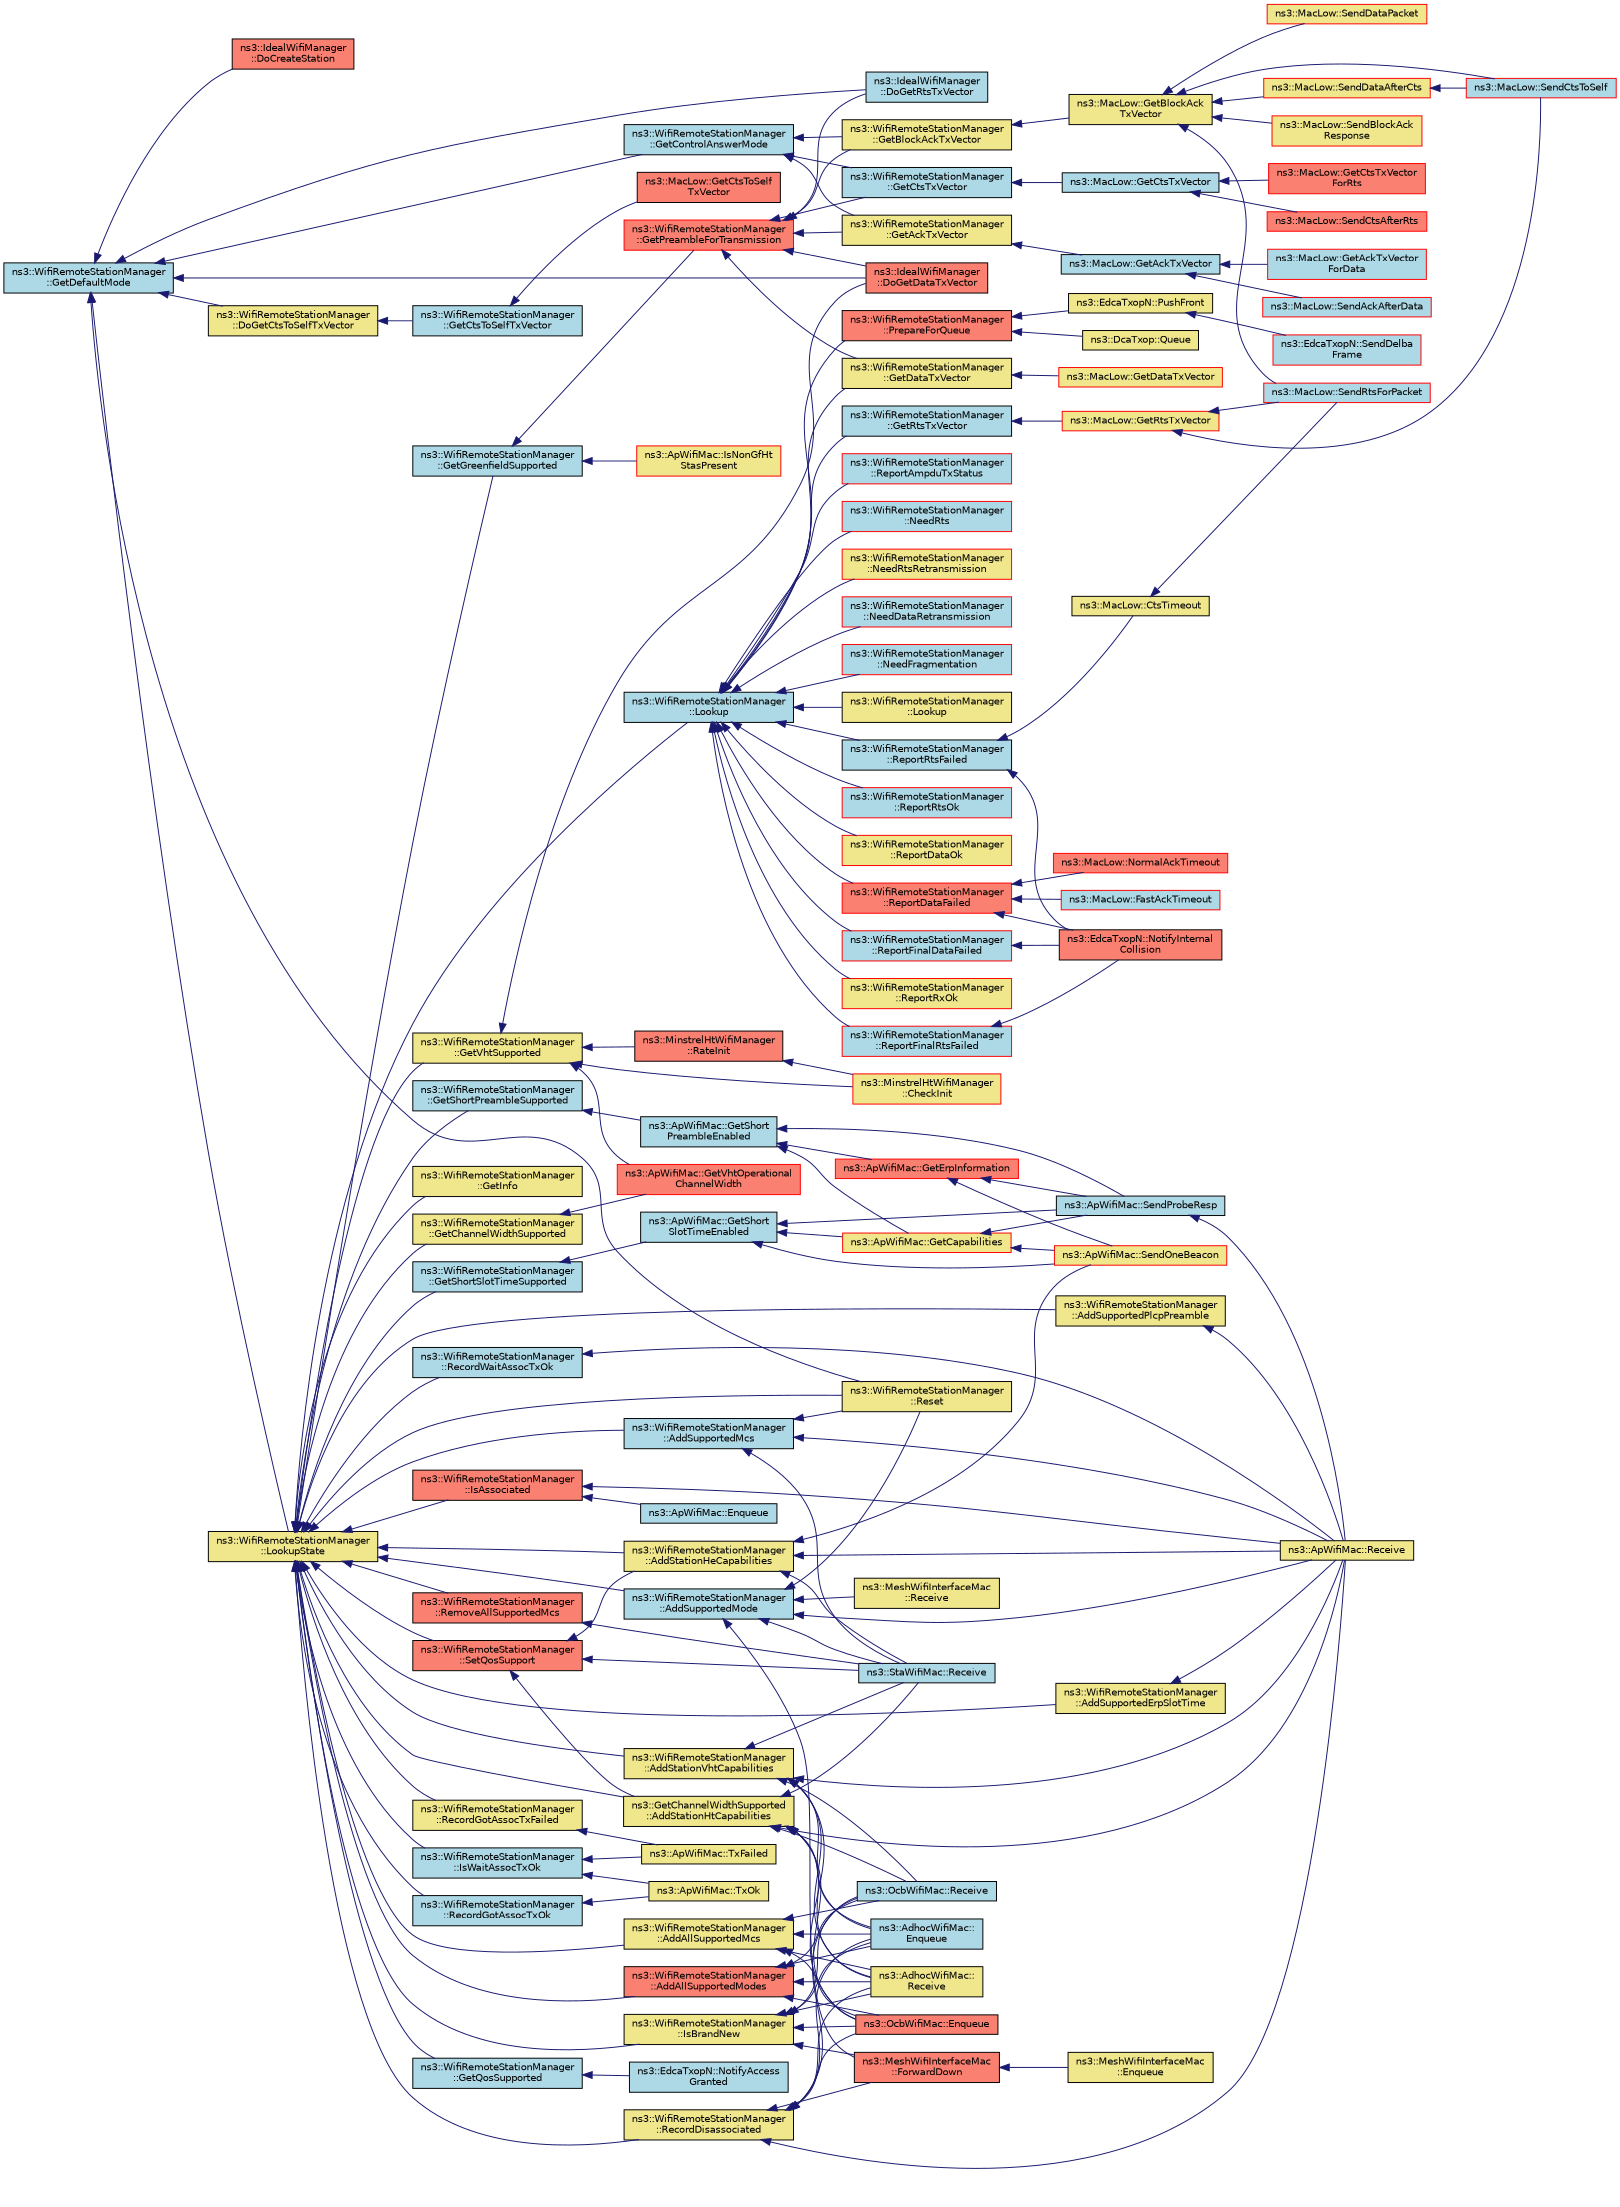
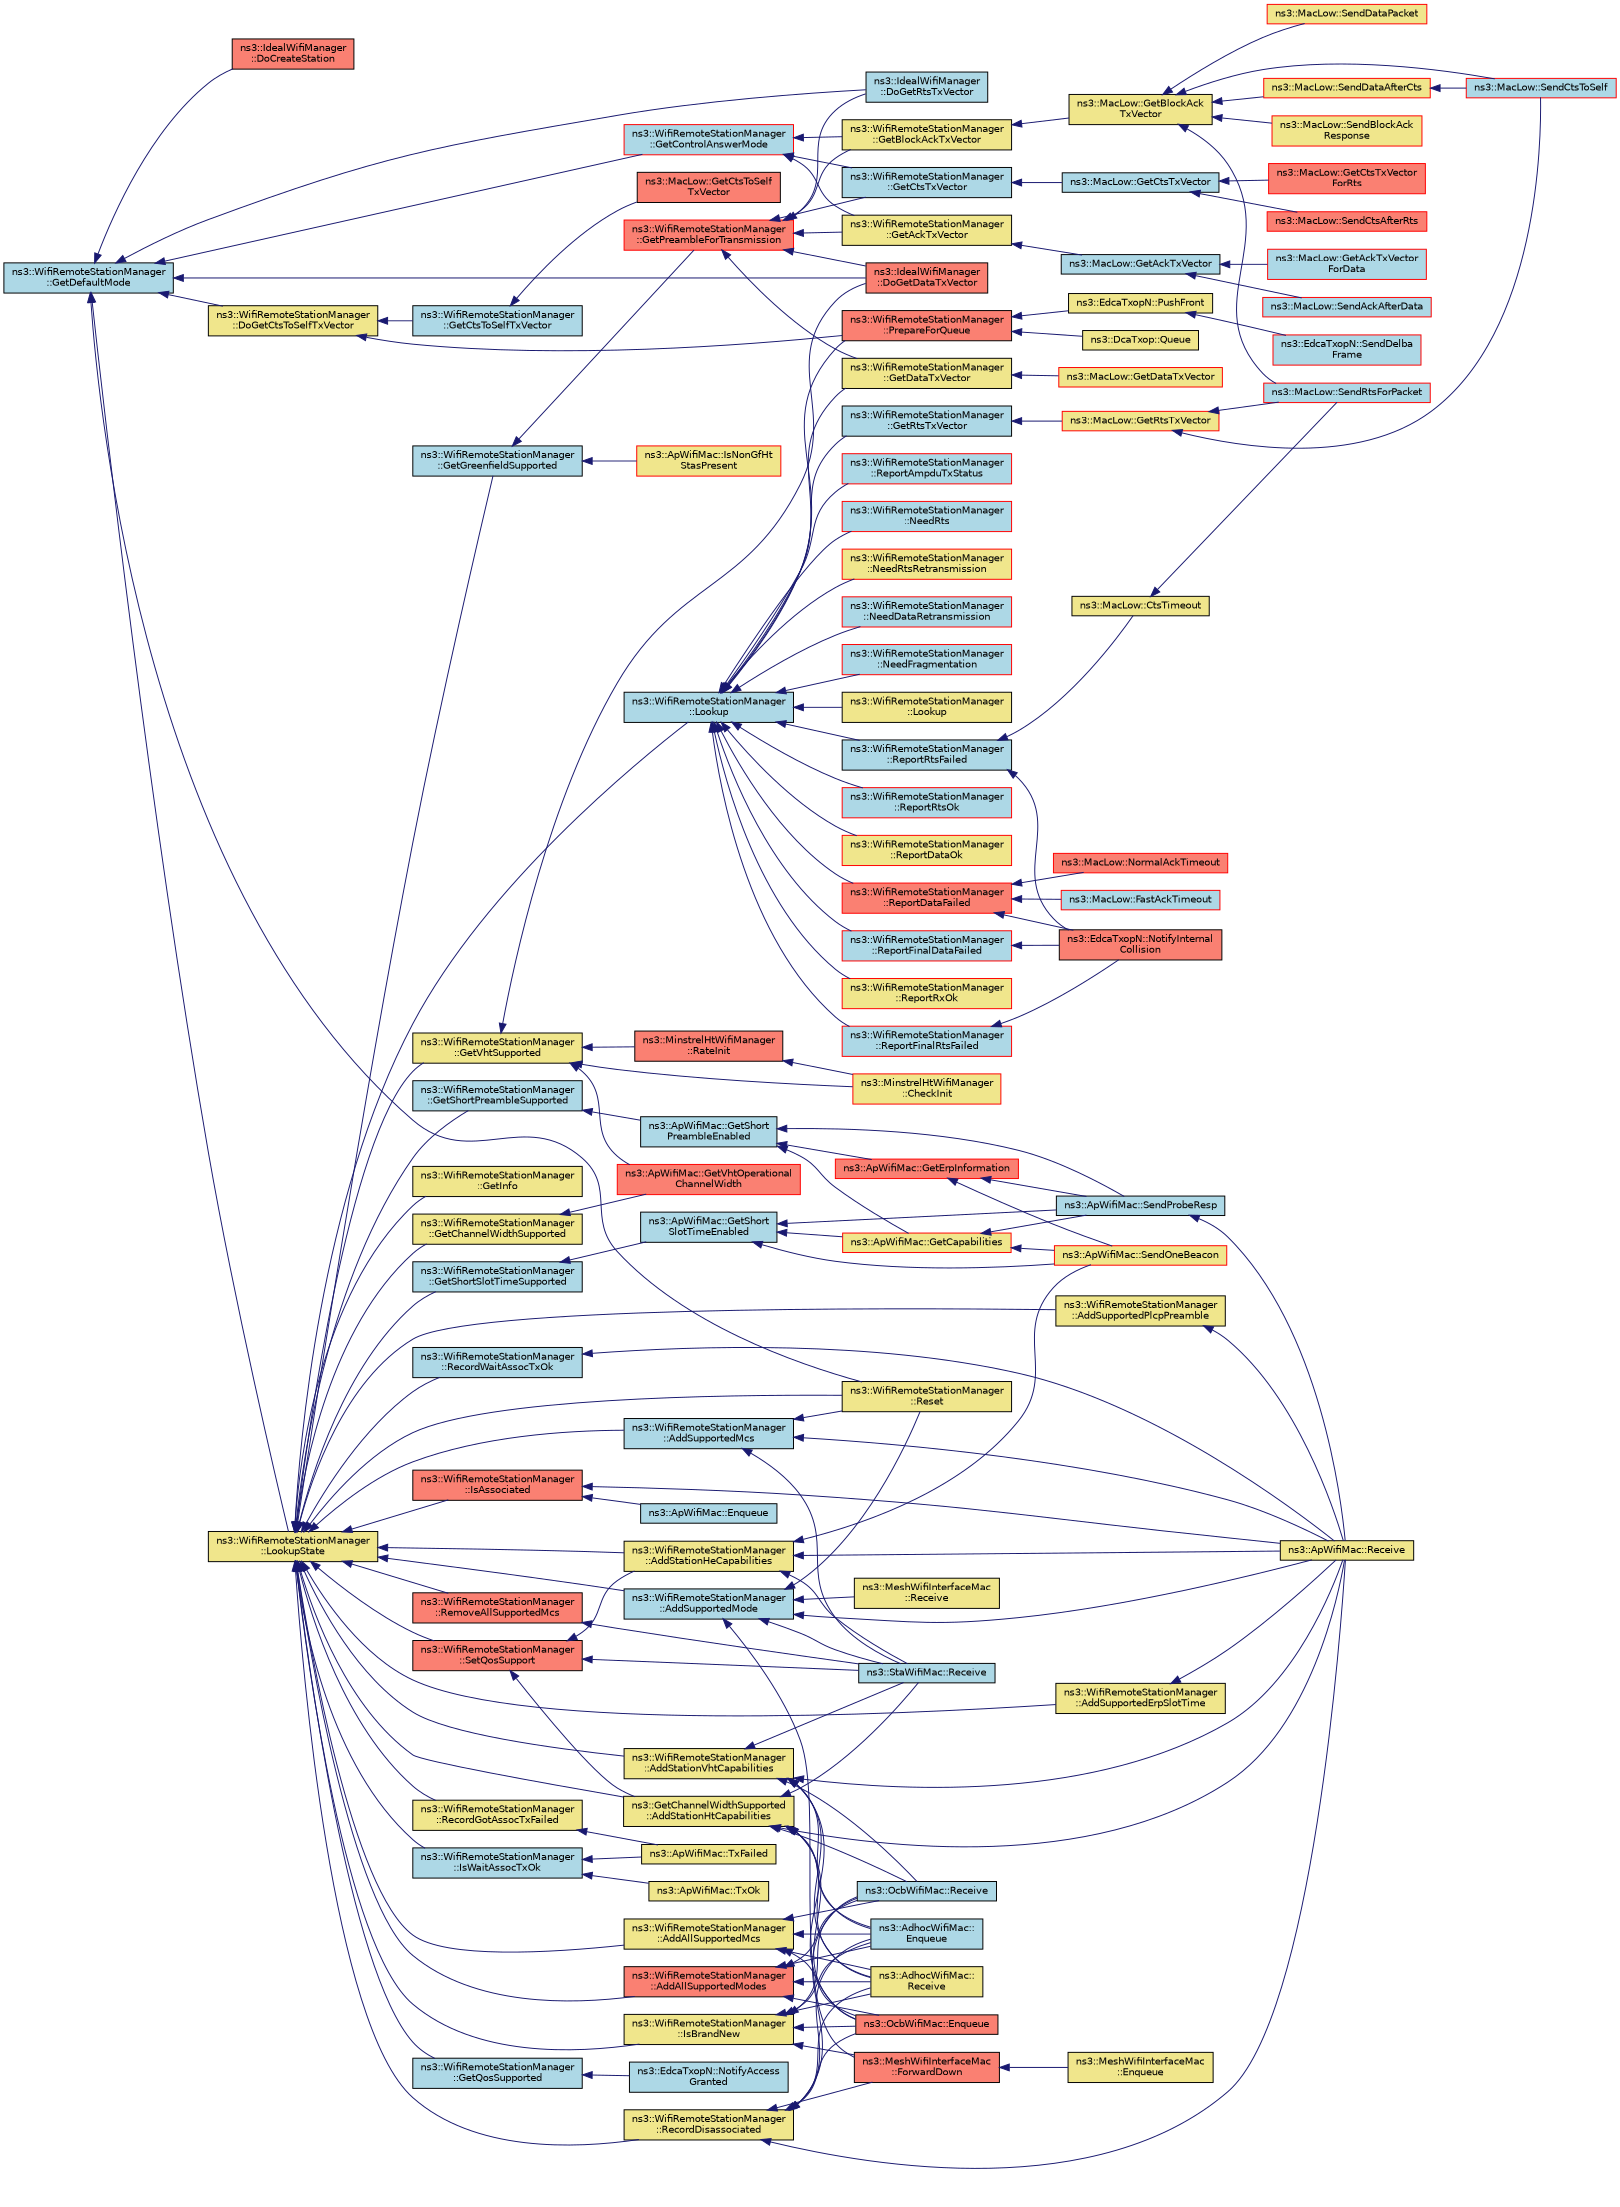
node "ns3::WifiRemoteStationManager ::GetControlAnswerMode": color black -> red
edge "ns3::WifiRemoteStationManager ::PrepareForQueue" -> "ns3::WifiRemoteStationManager ::DoGetCtsToSelfTxVector": added
node "ns3::WifiRemoteStationManager ::RecordGotAssocTxOk": removed
